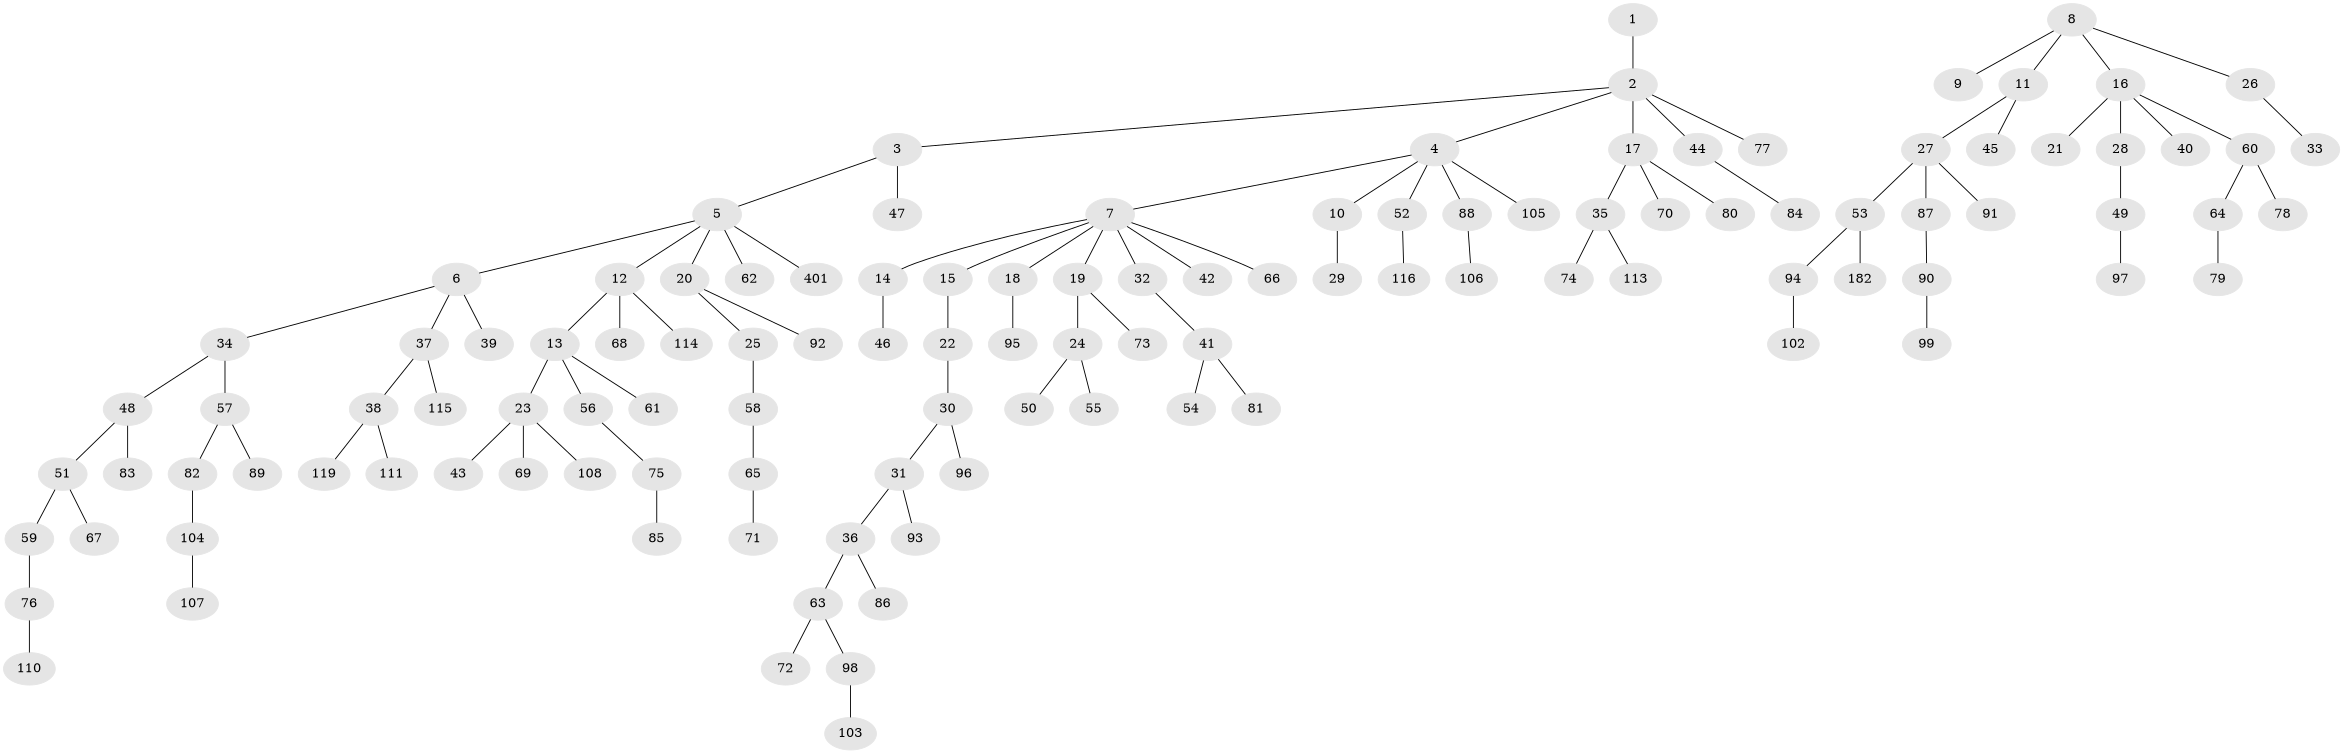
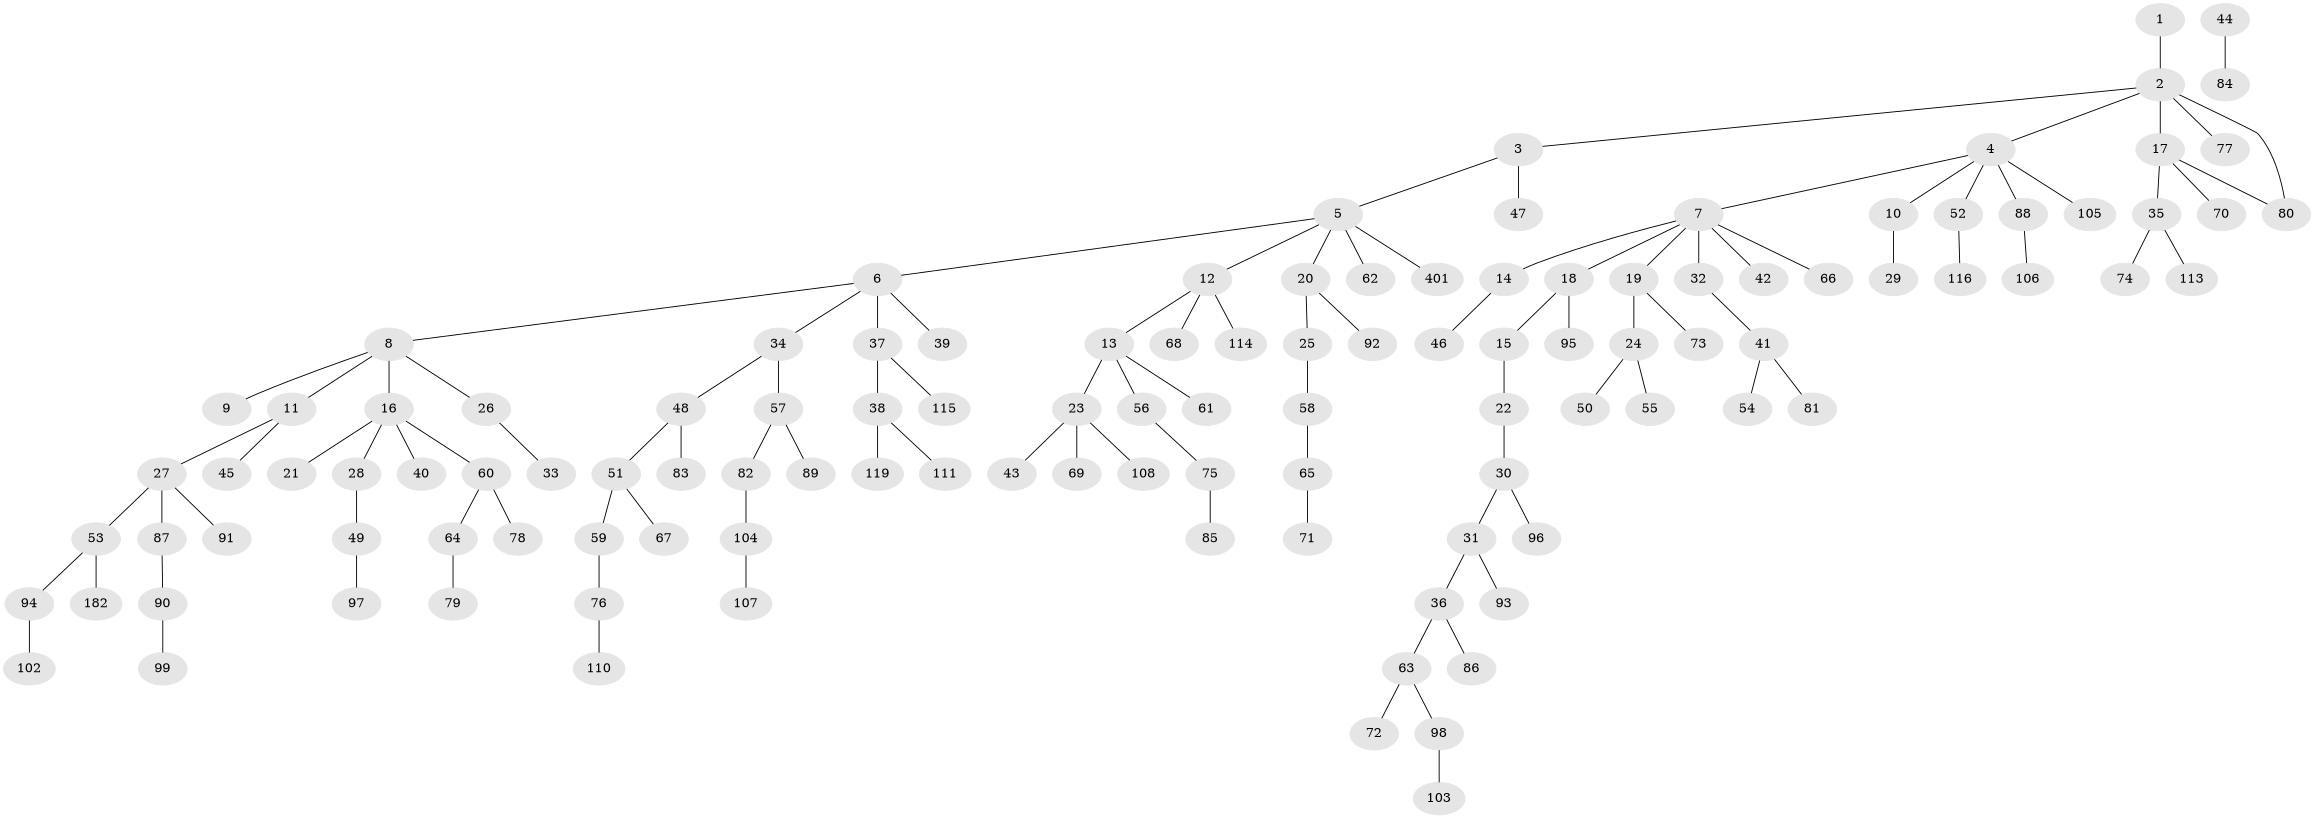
edge "2" -- "44": now "2" -- "80"
edge "7" -- "15": now "18" -- "15"
edge "6" -- "8": added
